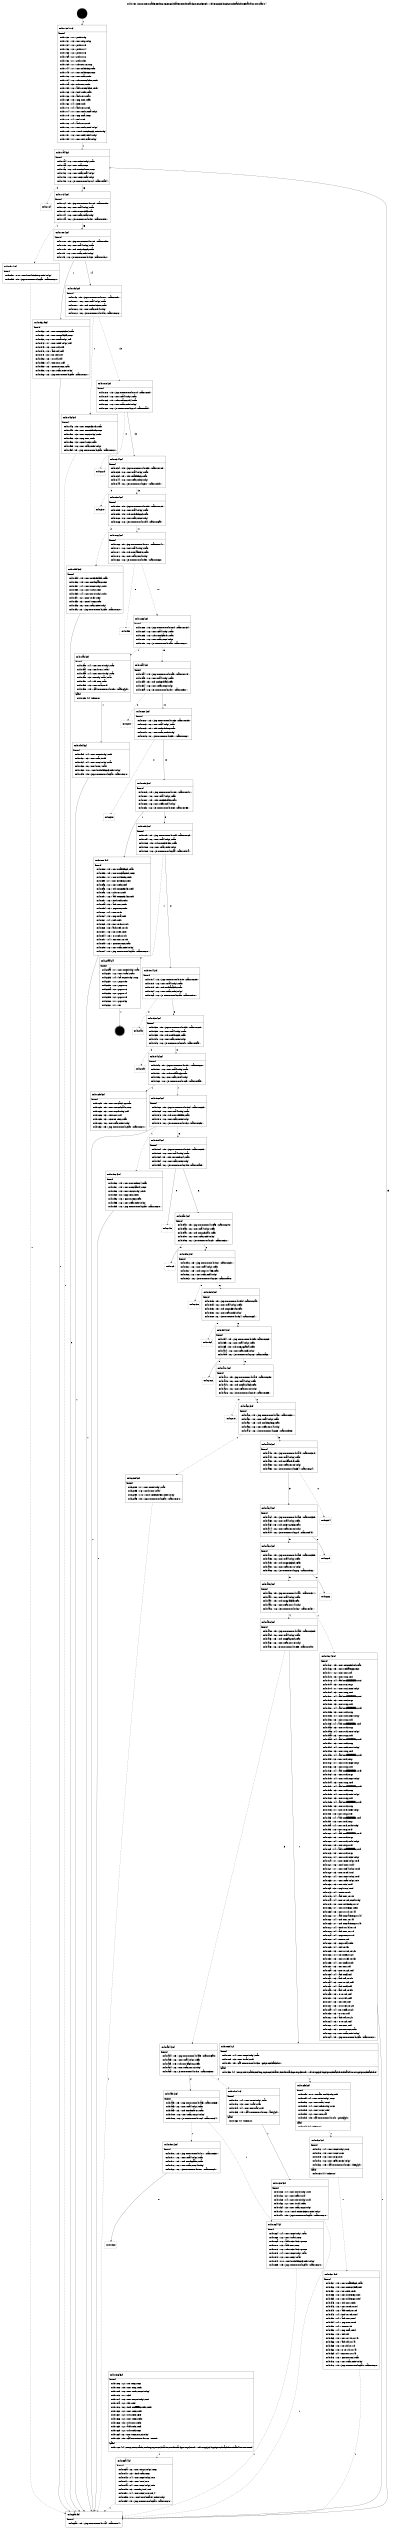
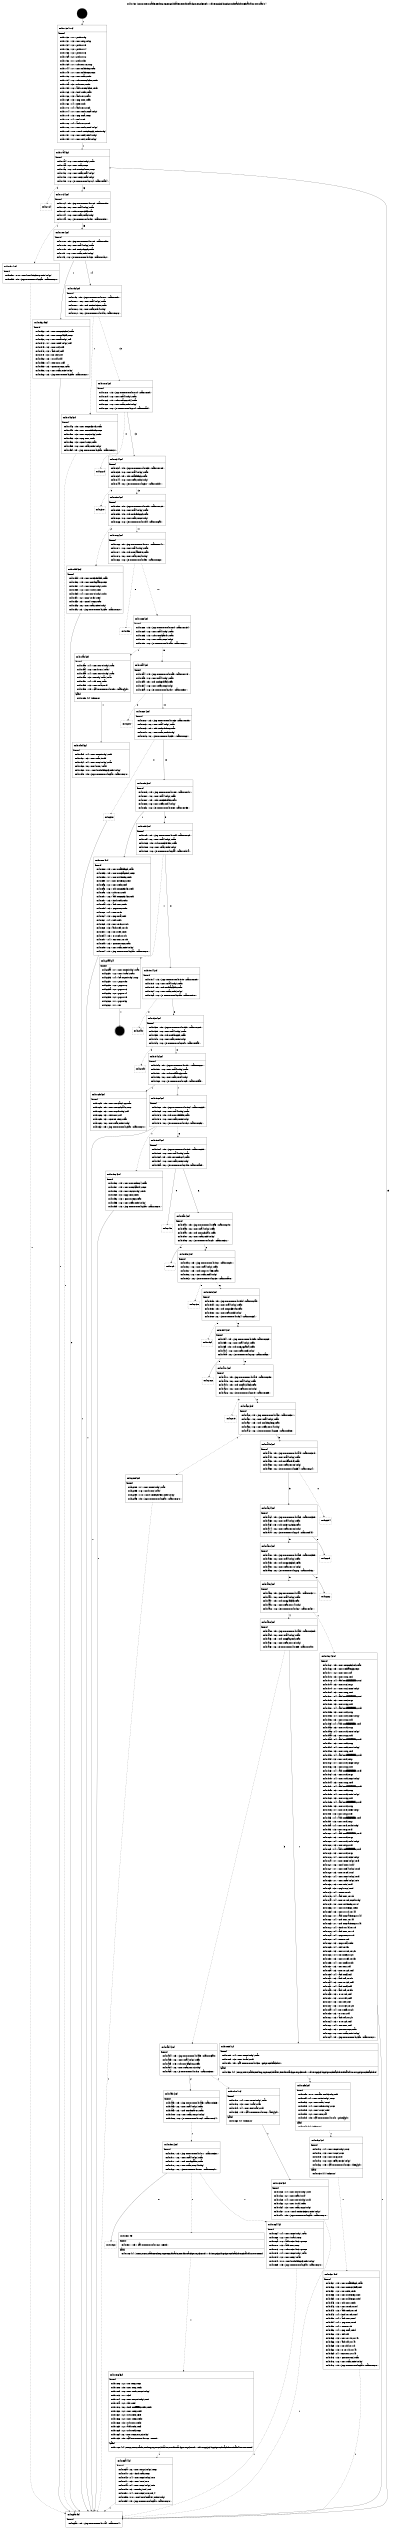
edge "0x401dbd [32]" -> "0x4023a0 [5]": now "0x402391" -> "0x4023a0 [5]"
edge "0x401af0 [28]" -> "0x401e64 [42]": now "0x401b0c [28]" -> "0x401e64 [42]"
node "0x401e01 [5]": added
